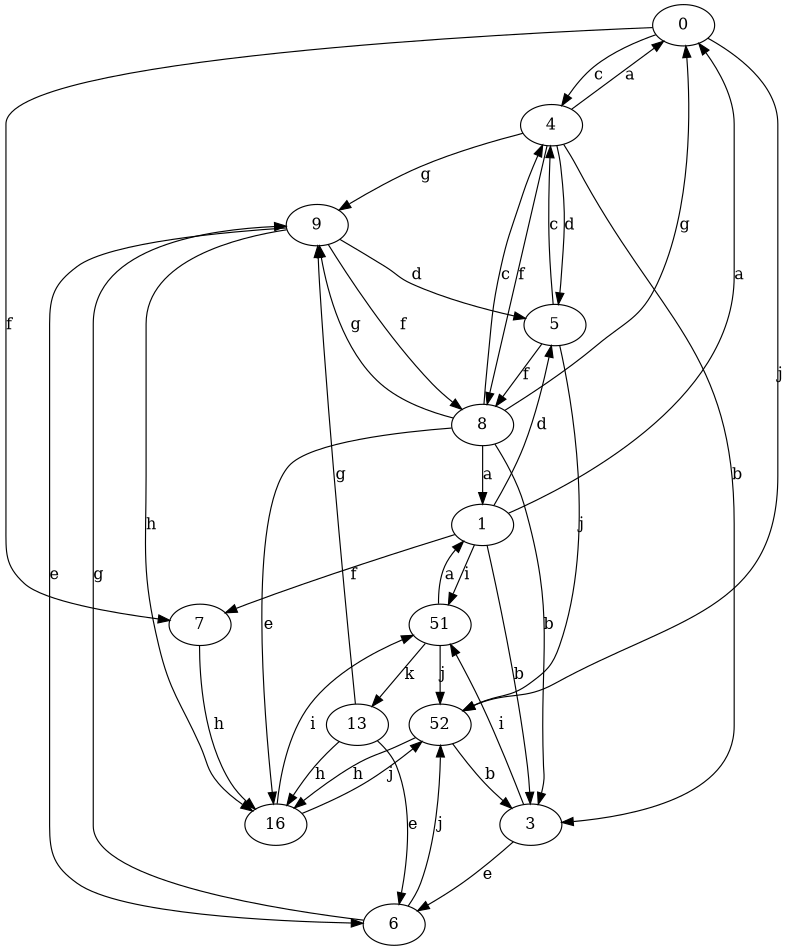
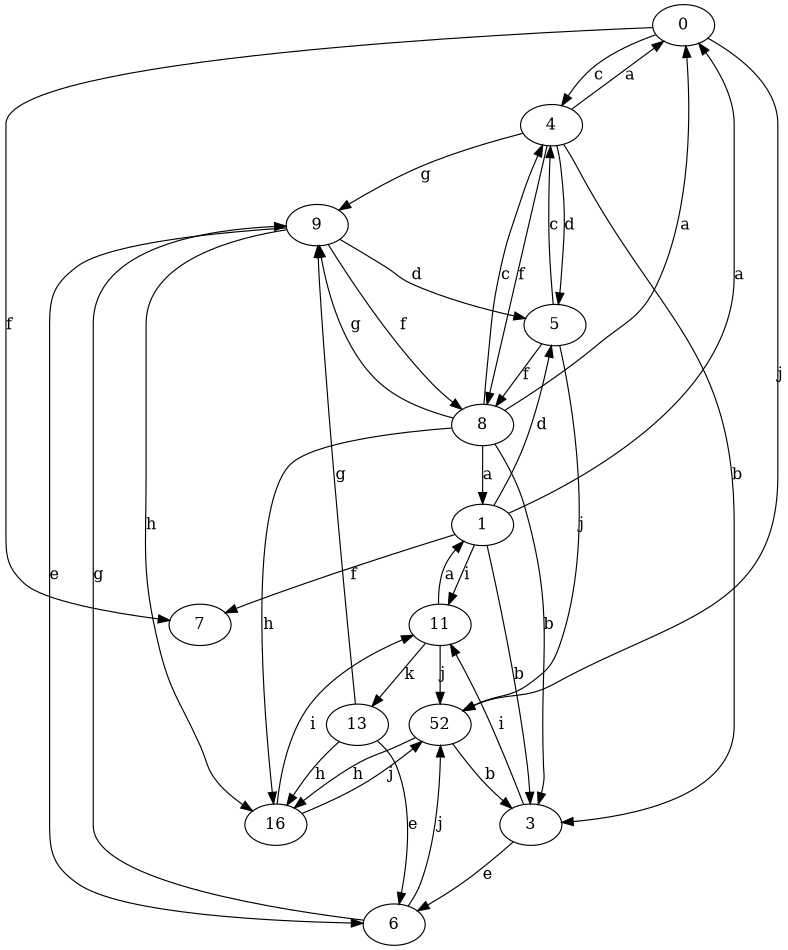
edge "8" -> "0": label "g" -> "a"
edge "8" -> "16": label "e" -> "h"
node "51": label "51" -> "11"
edge "7" -> "16": removed, label "h"
